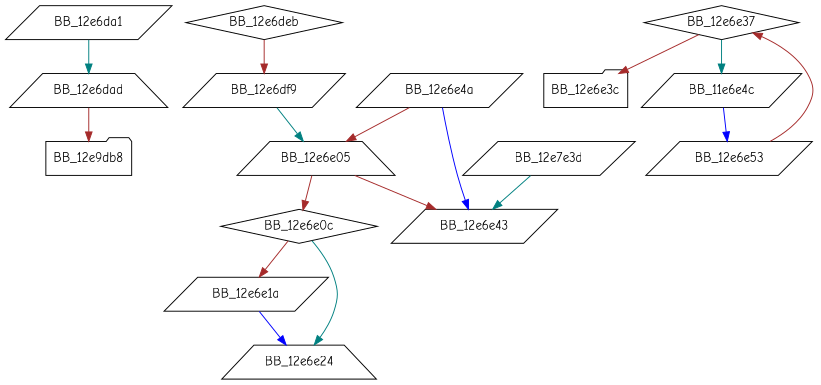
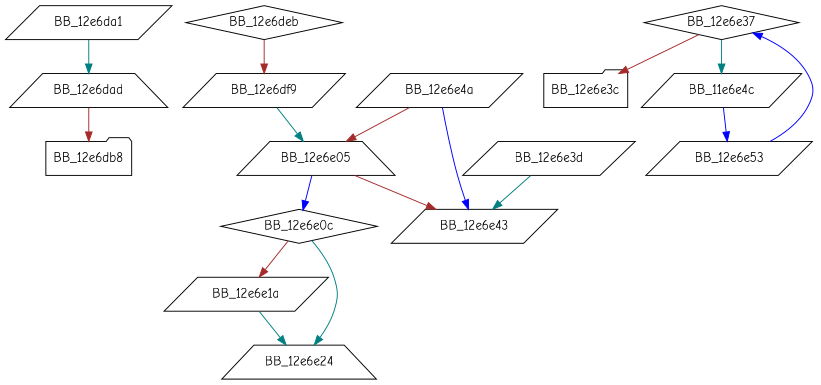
edge "BB_12e6e53" -> "BB_12e6e37": color brown -> blue
node "BB_12e9db8": label "BB_12e9db8" -> "BB_12e6db8"
node "BB_12e7e3d": label "BB_12e7e3d" -> "BB_12e6e3d"
edge "BB_12e6e05" -> "BB_12e6e0c": color brown -> blue
edge "BB_12e6e1a" -> "BB_12e6e24": color blue -> teal
